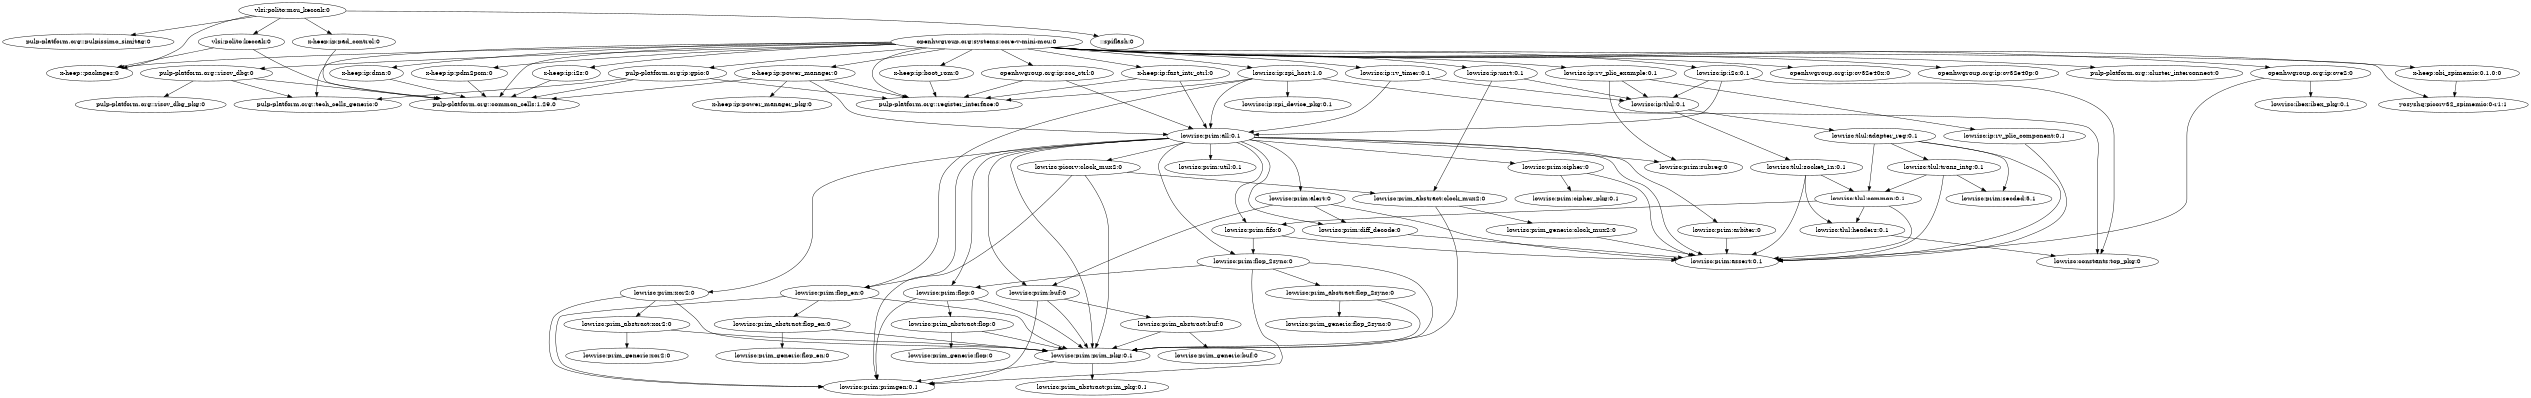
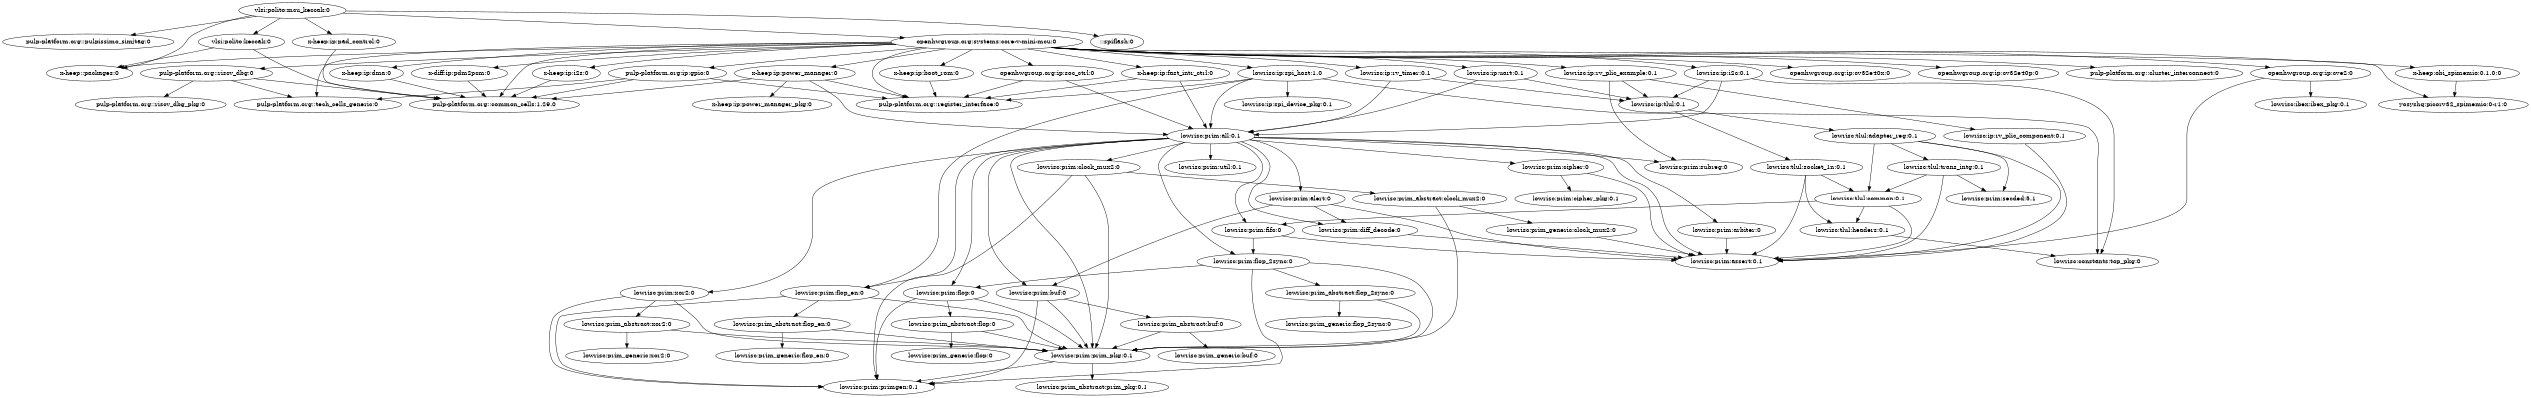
edge "vlsi:polito:mcu_keccak:0" -> "openhwgroup.org:systems:core-v-mini-mcu:0": added
node "x-heep:ip:pdm2pcm:0": label "x-heep:ip:pdm2pcm:0" -> "x-diff:ip:pdm2pcm:0"
node "yosyshq:picorv32_spimemio:0-r1:1": label "yosyshq:picorv32_spimemio:0-r1:1" -> "yosyshq:picorv32_spimemio:0-r1:0"
edge "lowrisc:ip:uart:0.1" -> "lowrisc:prim_abstract:clock_mux2:0": now "lowrisc:ip:uart:0.1" -> "lowrisc:prim:all:0.1"
node "lowrisc:picorv:clock_mux2:0": label "lowrisc:picorv:clock_mux2:0" -> "lowrisc:prim:clock_mux2:0"
